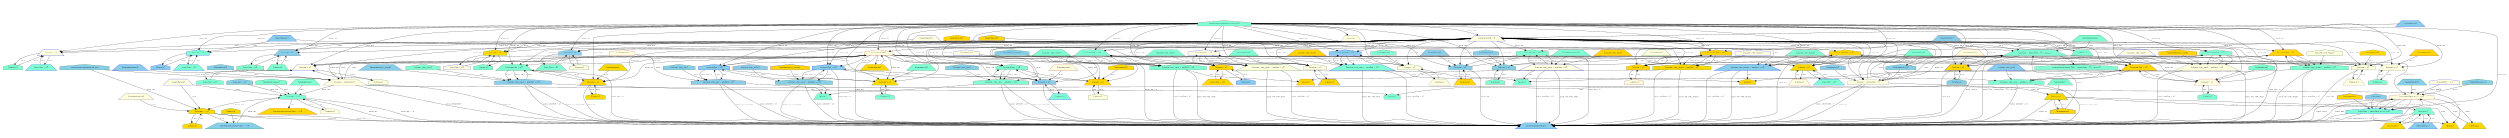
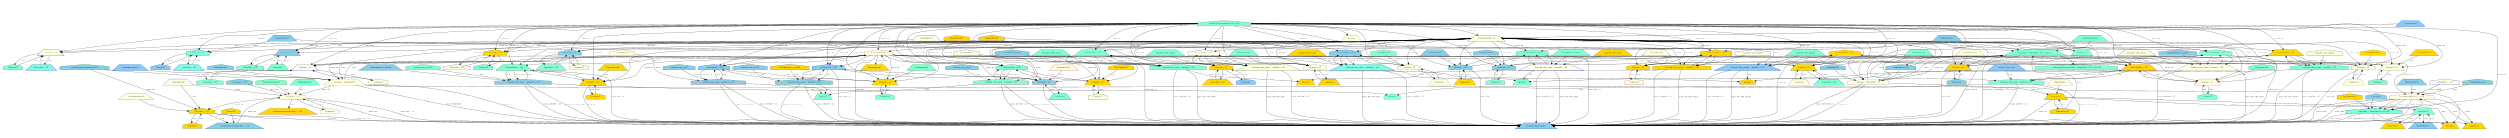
edge "(Call,strchr(str, '.'))" -> "(Call,atoi(str + 6))": removed, label "DDG: str"
node "(Identifier,DTK_DATE)": fillcolor gold -> skyblue
node "(Identifier,i)": fillcolor aquamarine -> lightyellow
node "(Call,len == 6)": fillcolor aquamarine -> lightyellow
edge "(Call,*fsec = strtol(fstr, NULL, 10))" -> "(Call,strtol(fstr, NULL, 10))": now "(Call,*fsec = strtol(fstr, NULL, 10))" -> "(Literal,16)"
